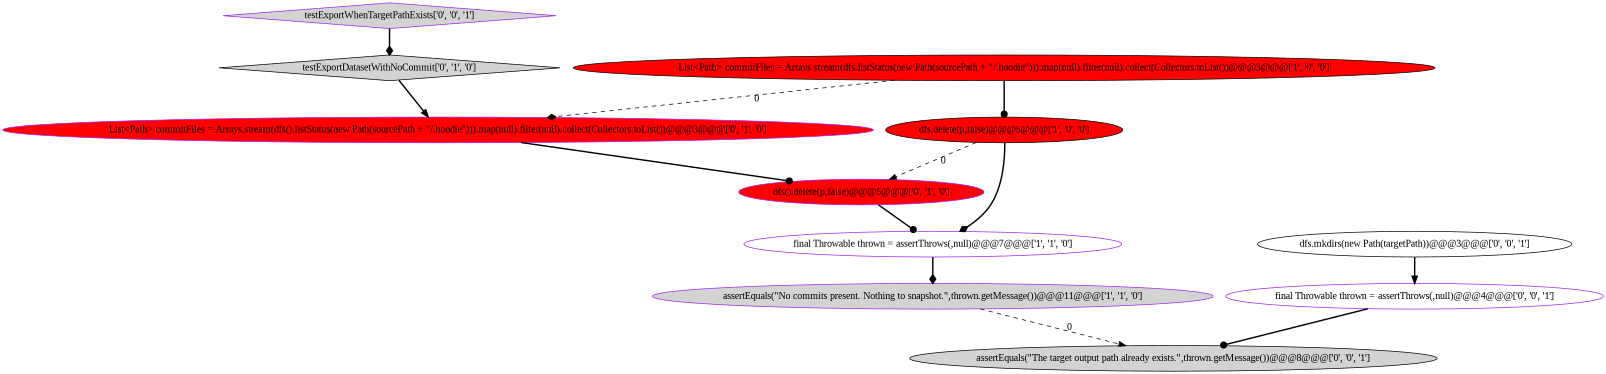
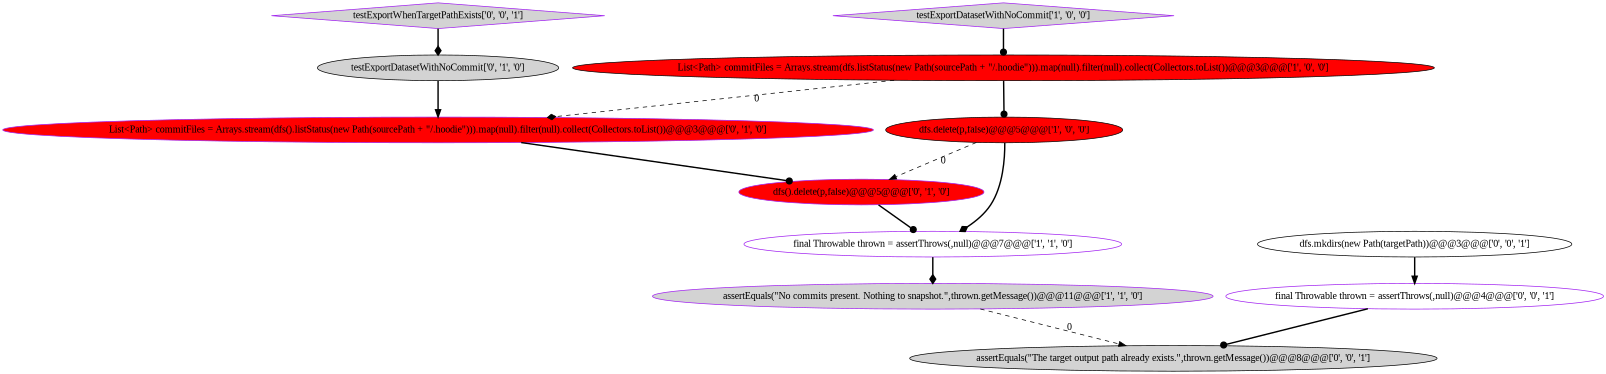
node "testExportDatasetWithNoCommit['1', '0', '0']": added
node "testExportDatasetWithNoCommit['0', '1', '0']": shape diamond -> ellipse
